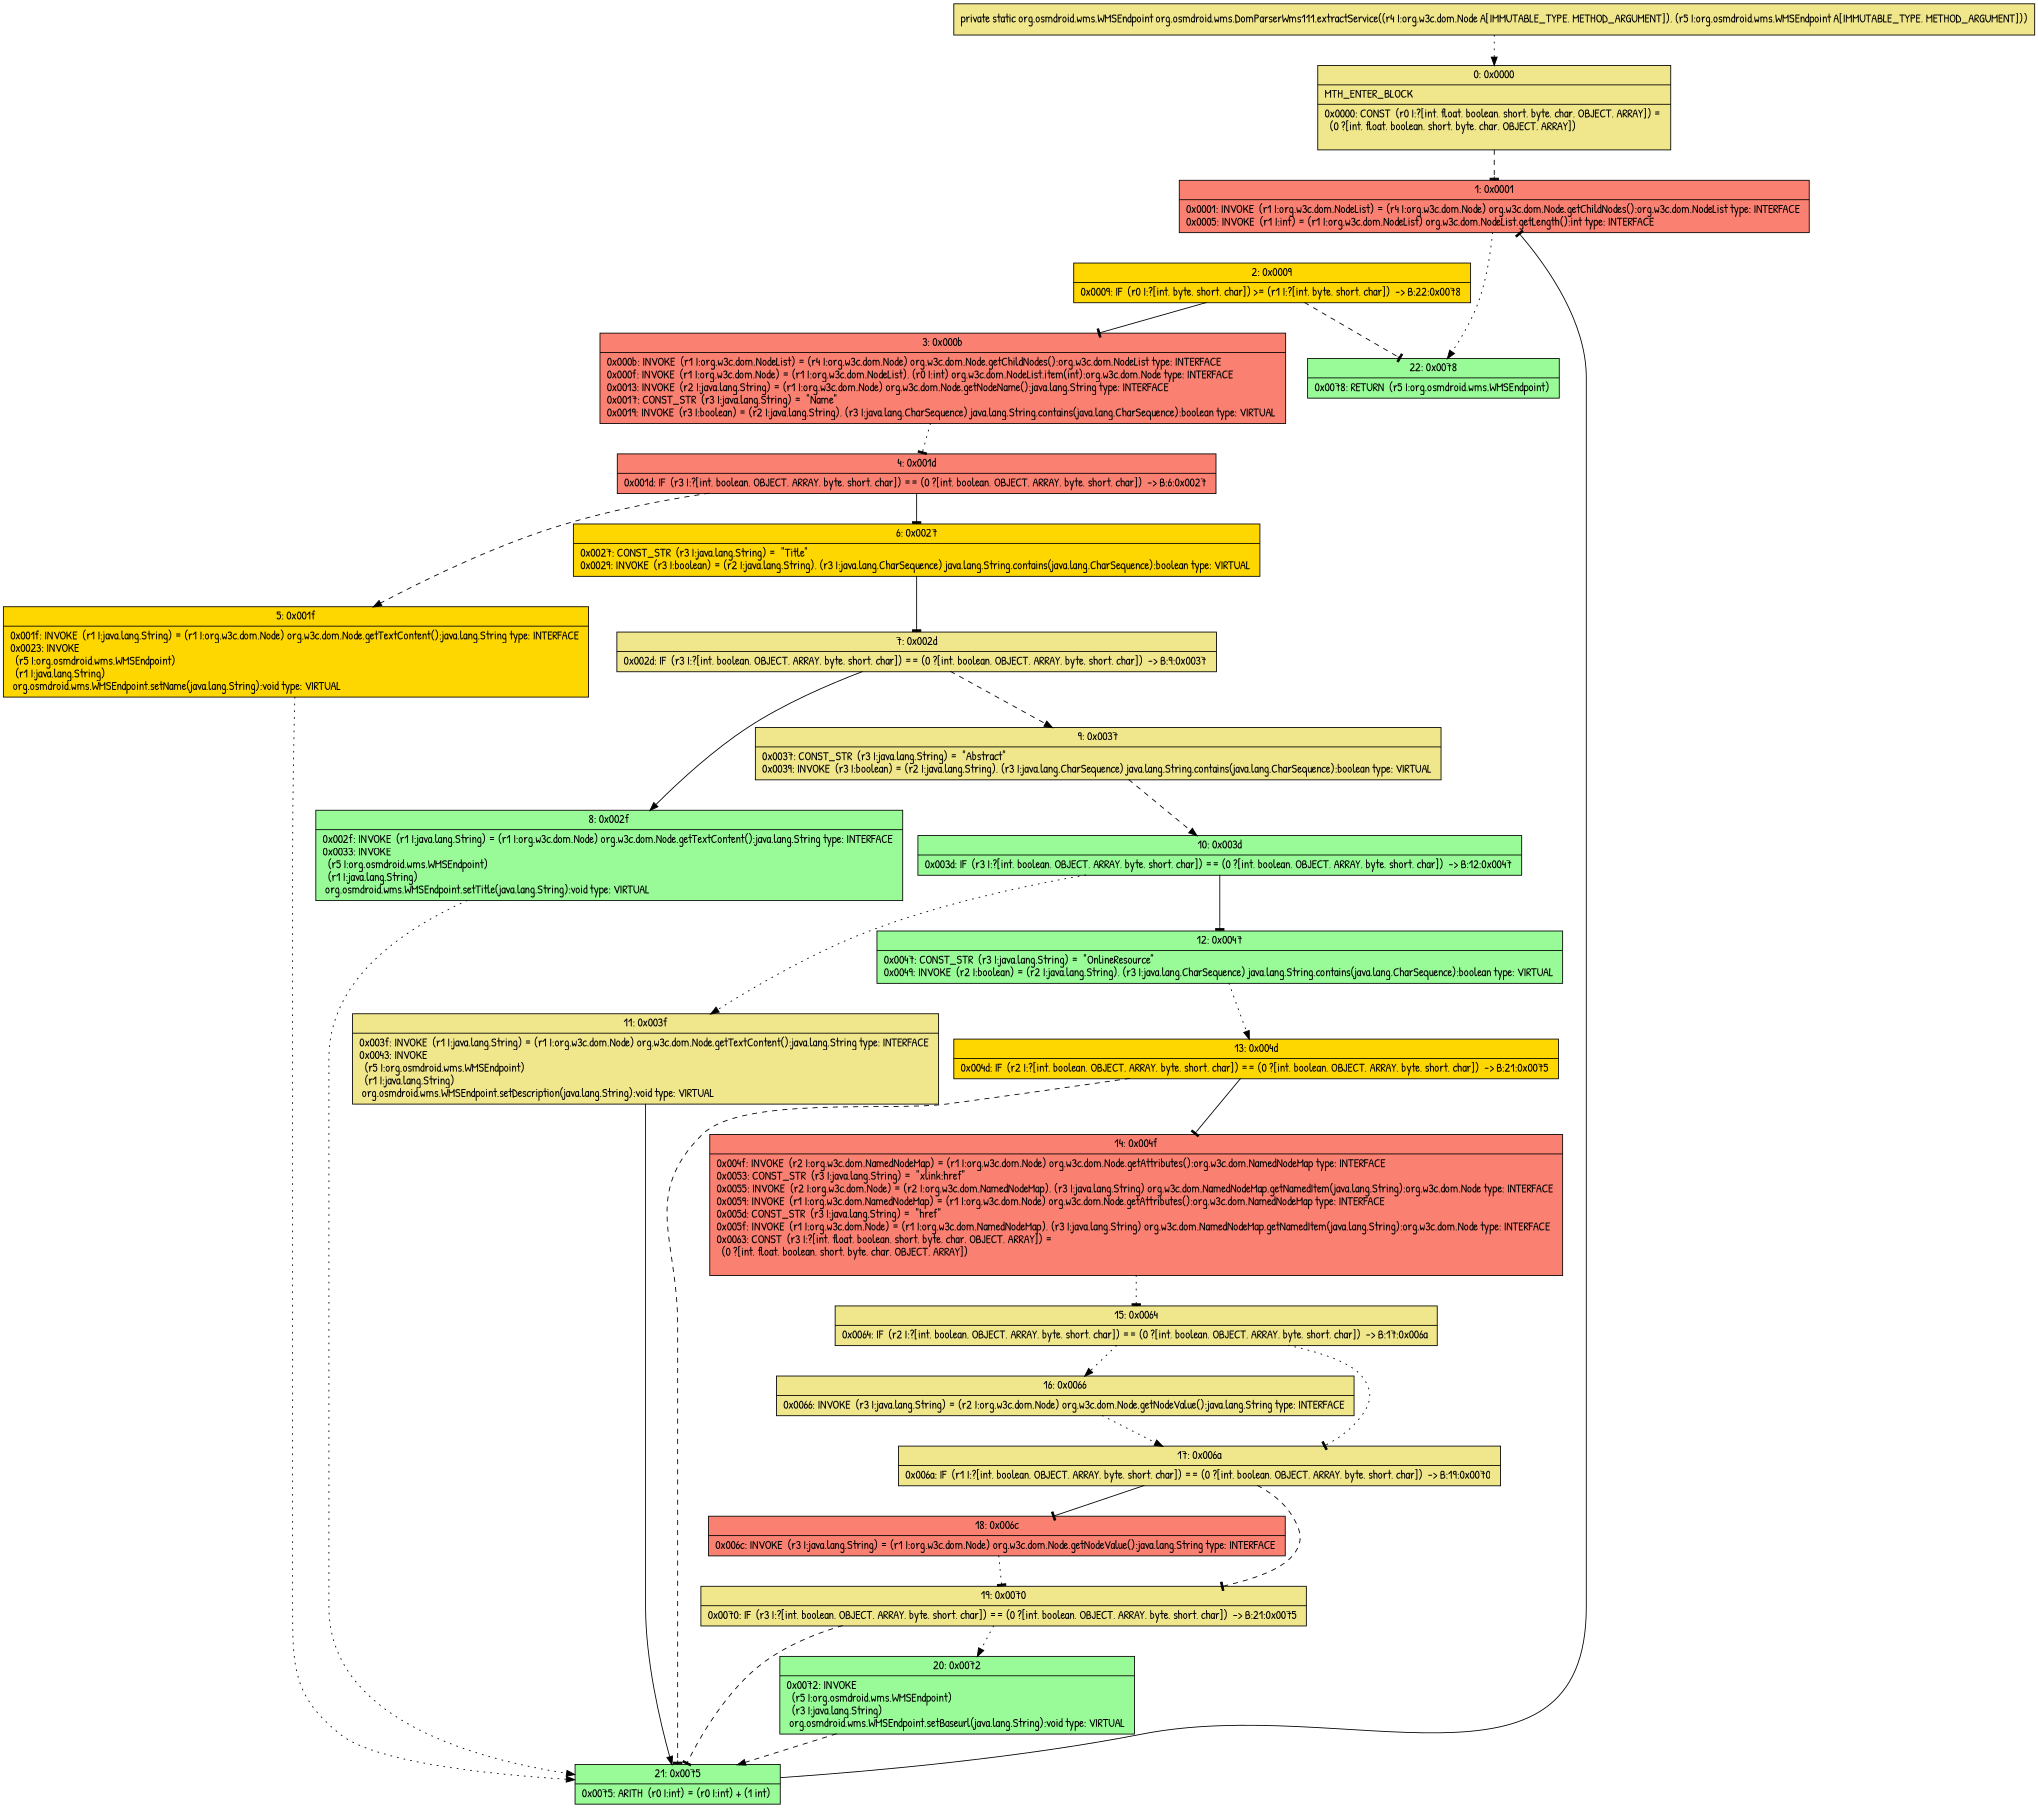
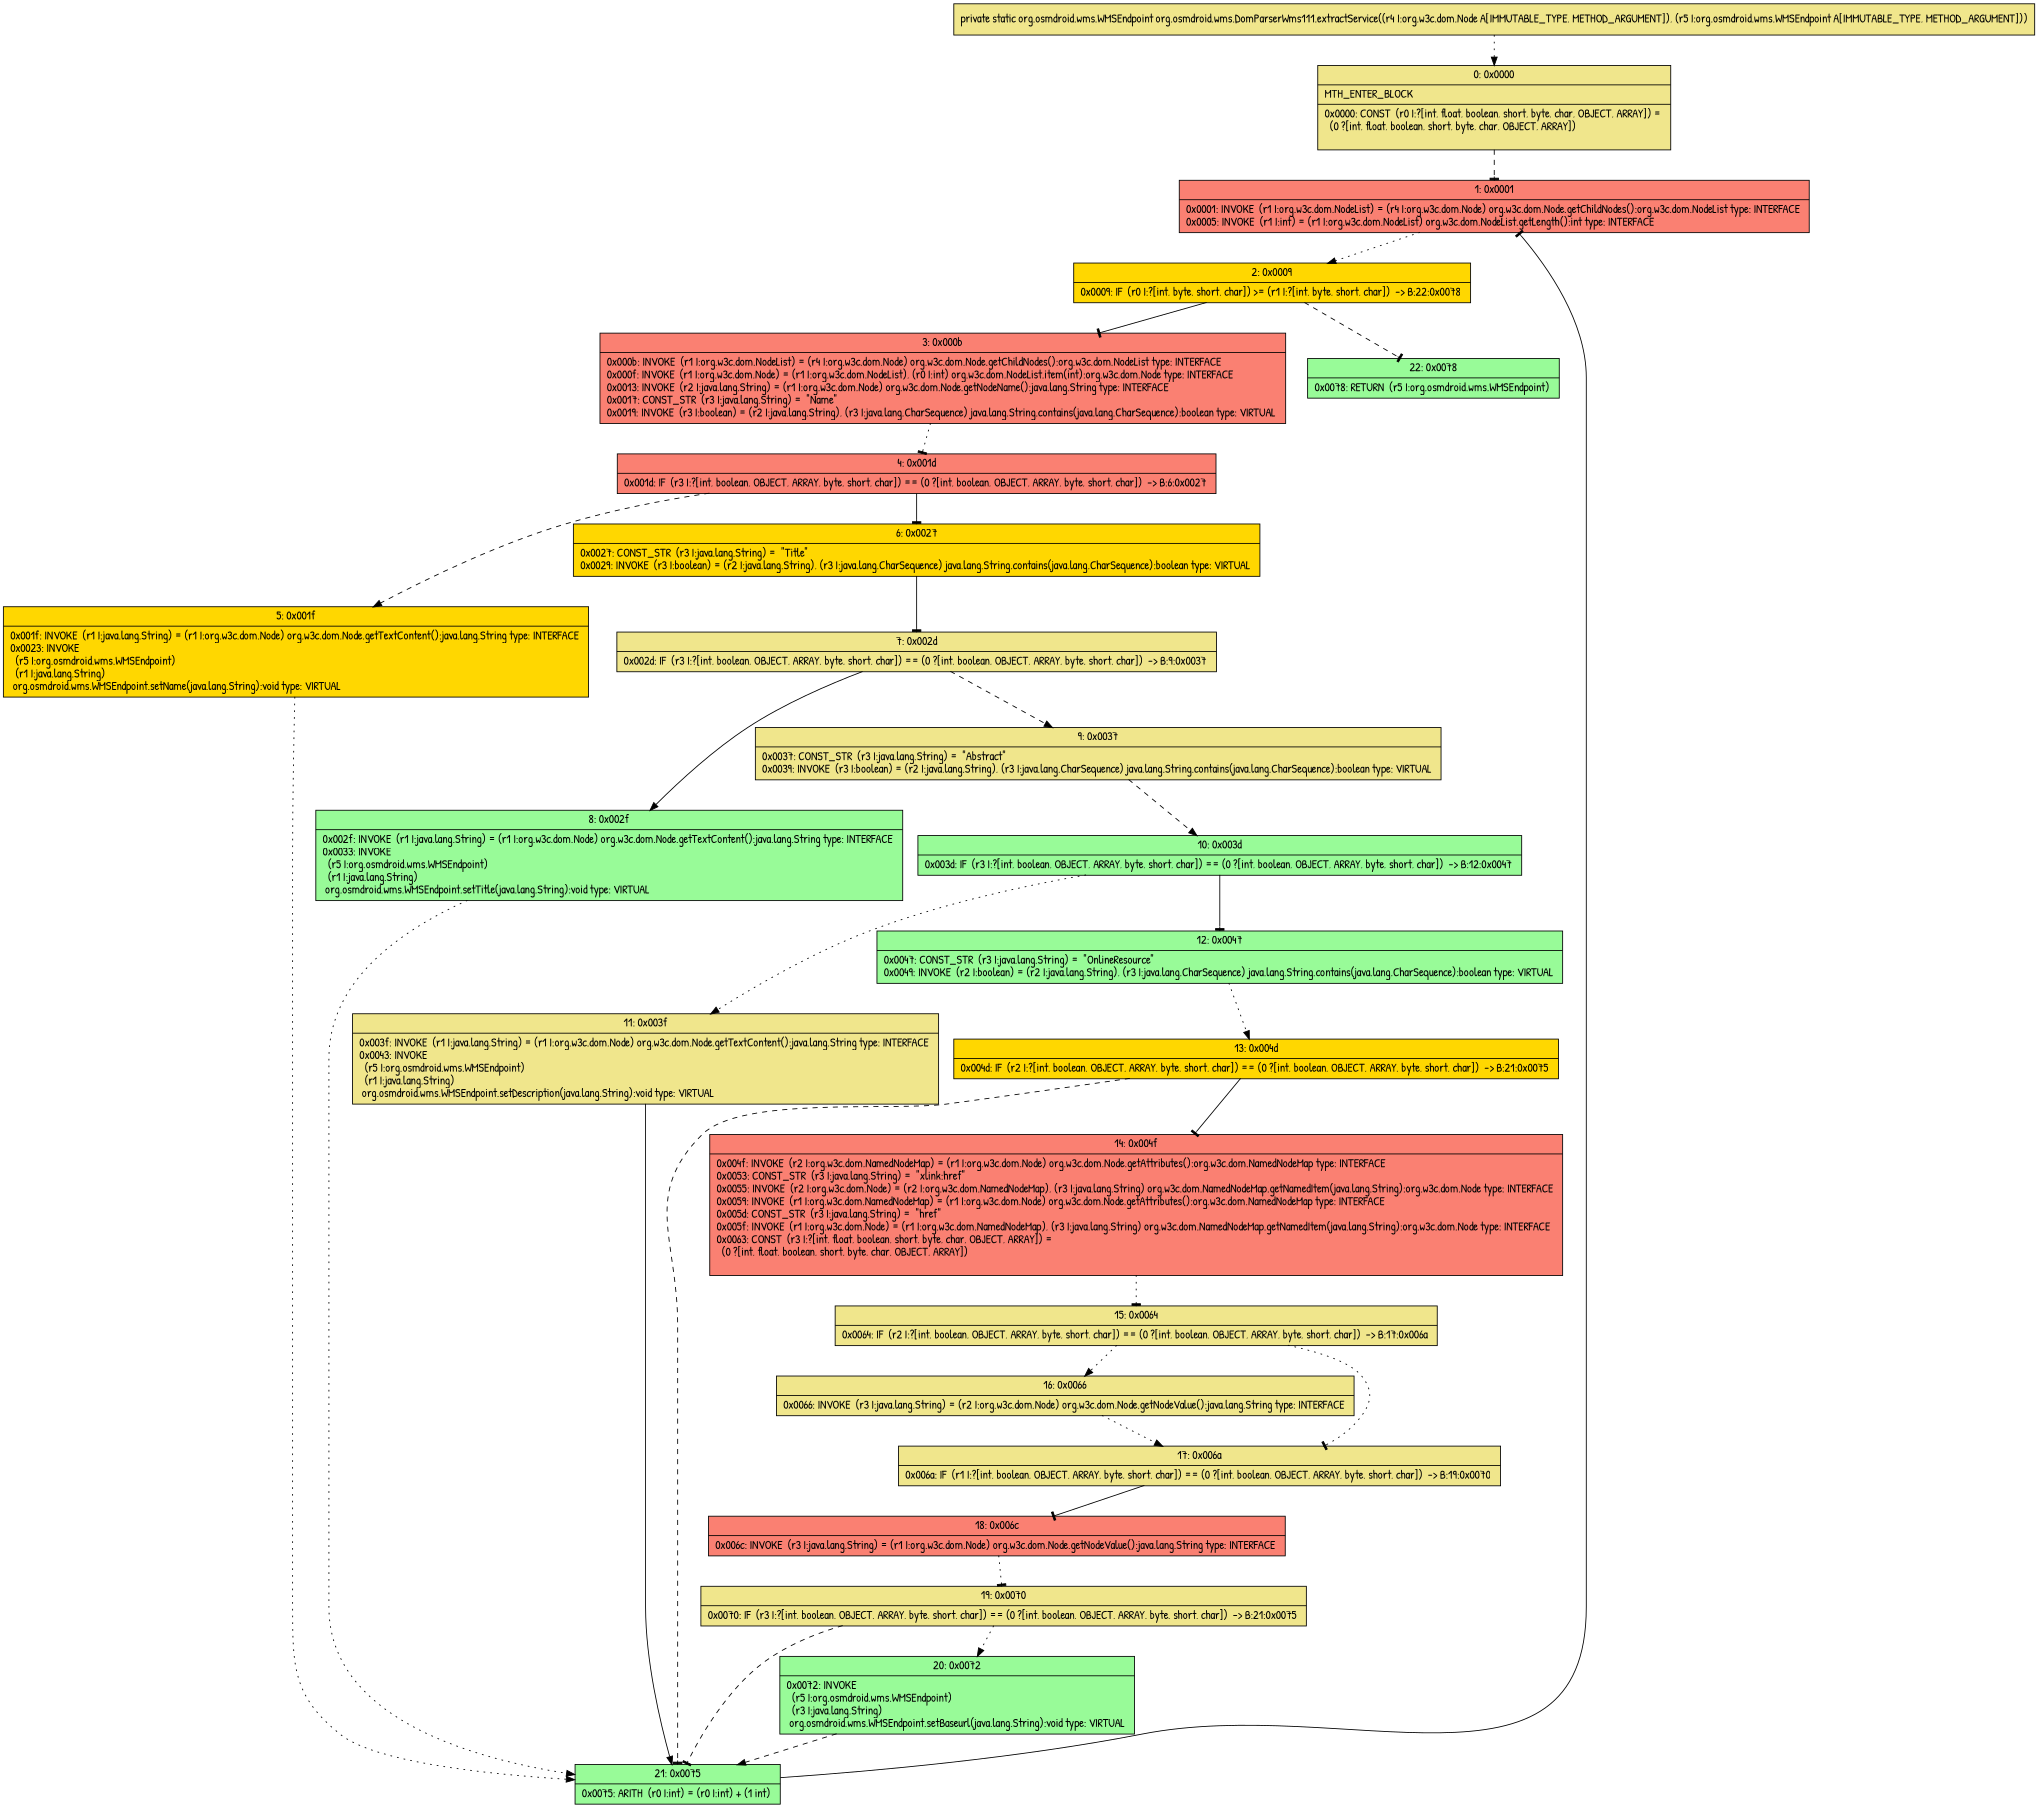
edge "1: 0x0001" -> "22: 0x0078": now "1: 0x0001" -> "2: 0x0009"
edge "17: 0x006a" -> "19: 0x0070": removed
